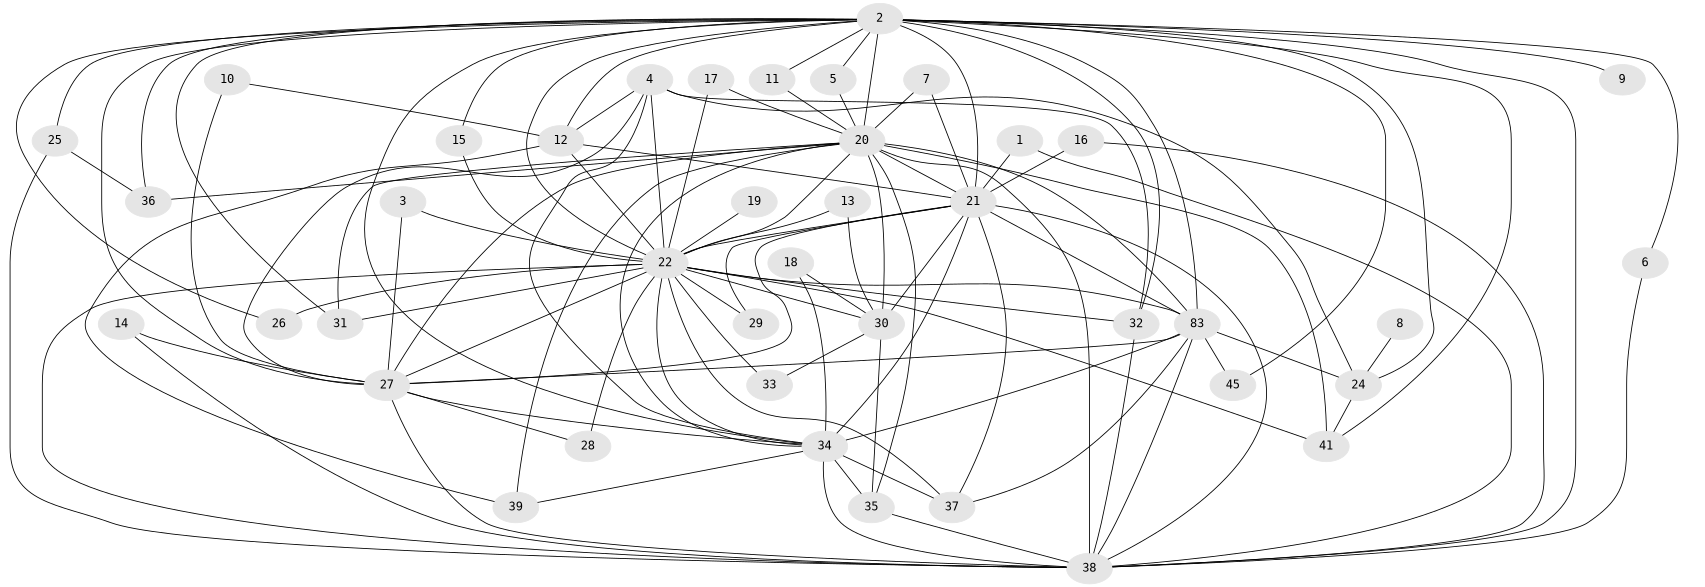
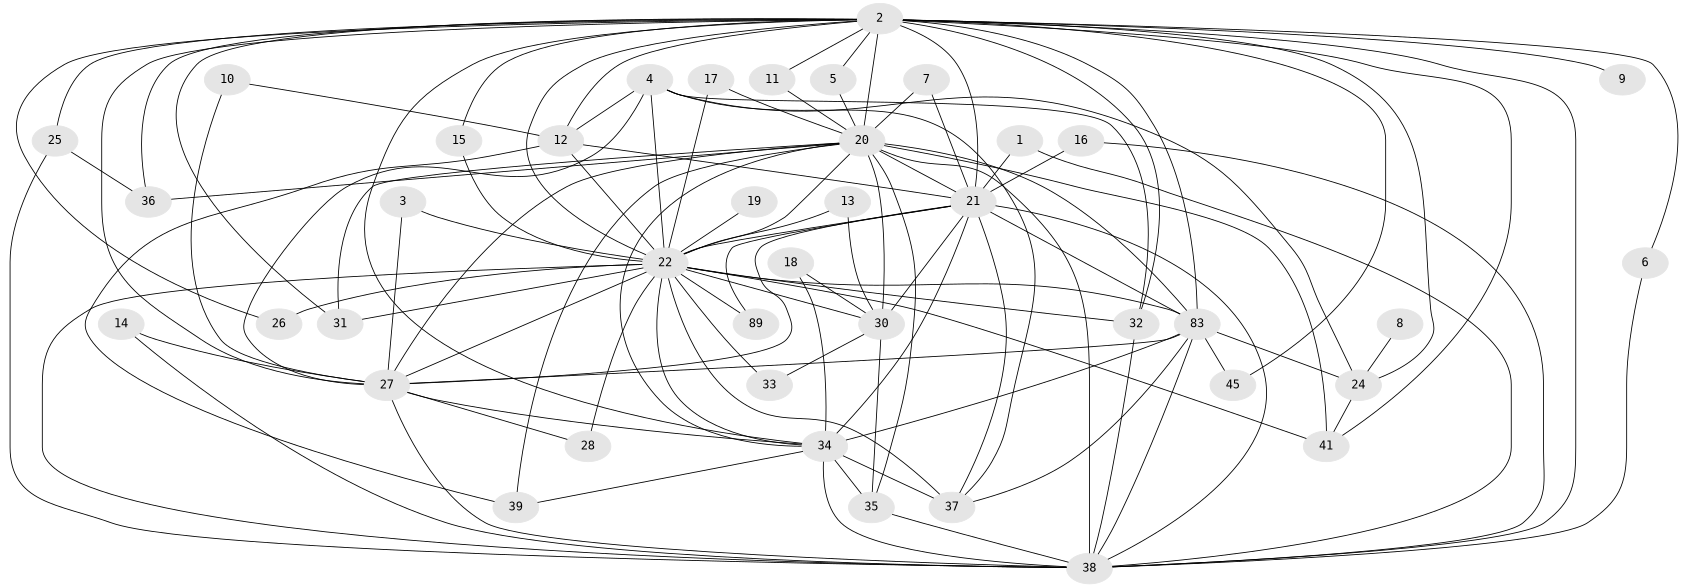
node "29": label "29" -> "89"
edge "4" -- "34": now "4" -- "37"
